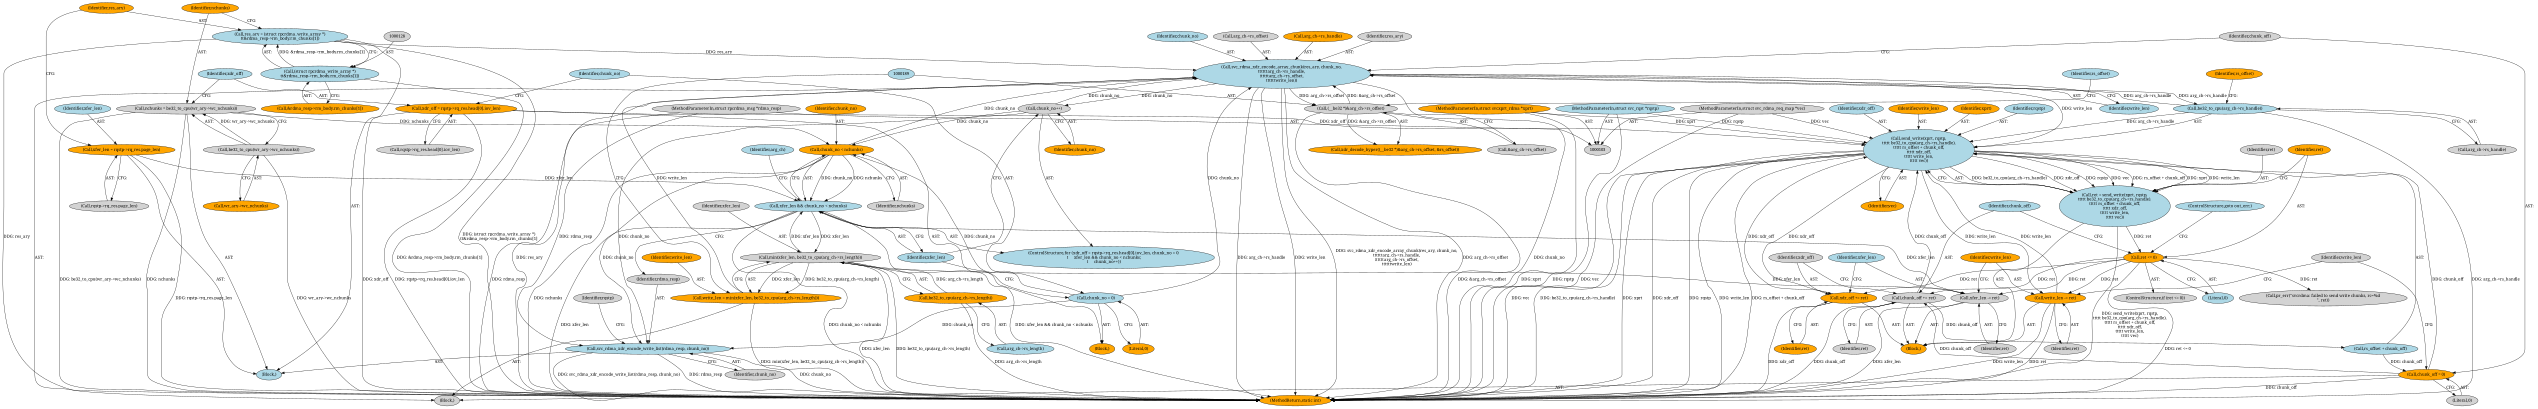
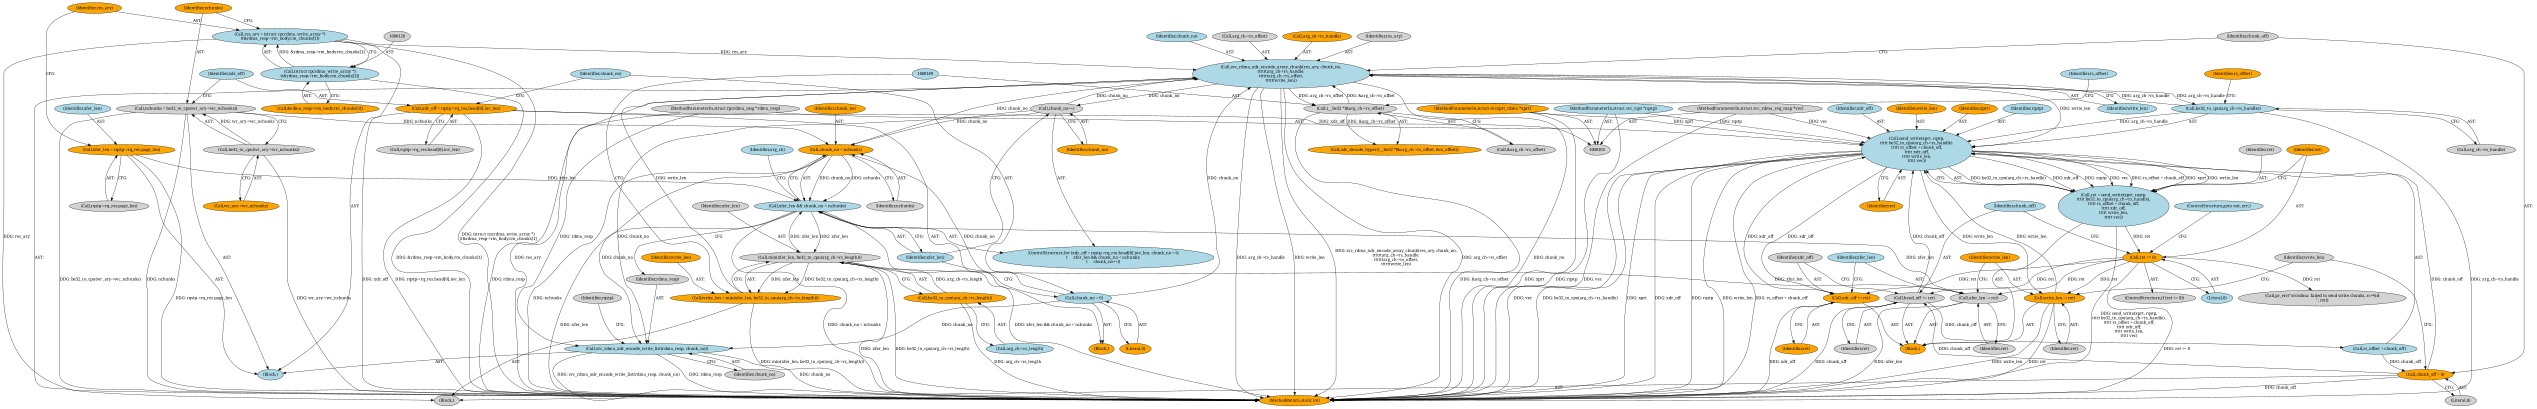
node "(Call,chunk_off += ret)": label "(Call,chunk_off += ret)" -> "(Call,head_off += ret)"
